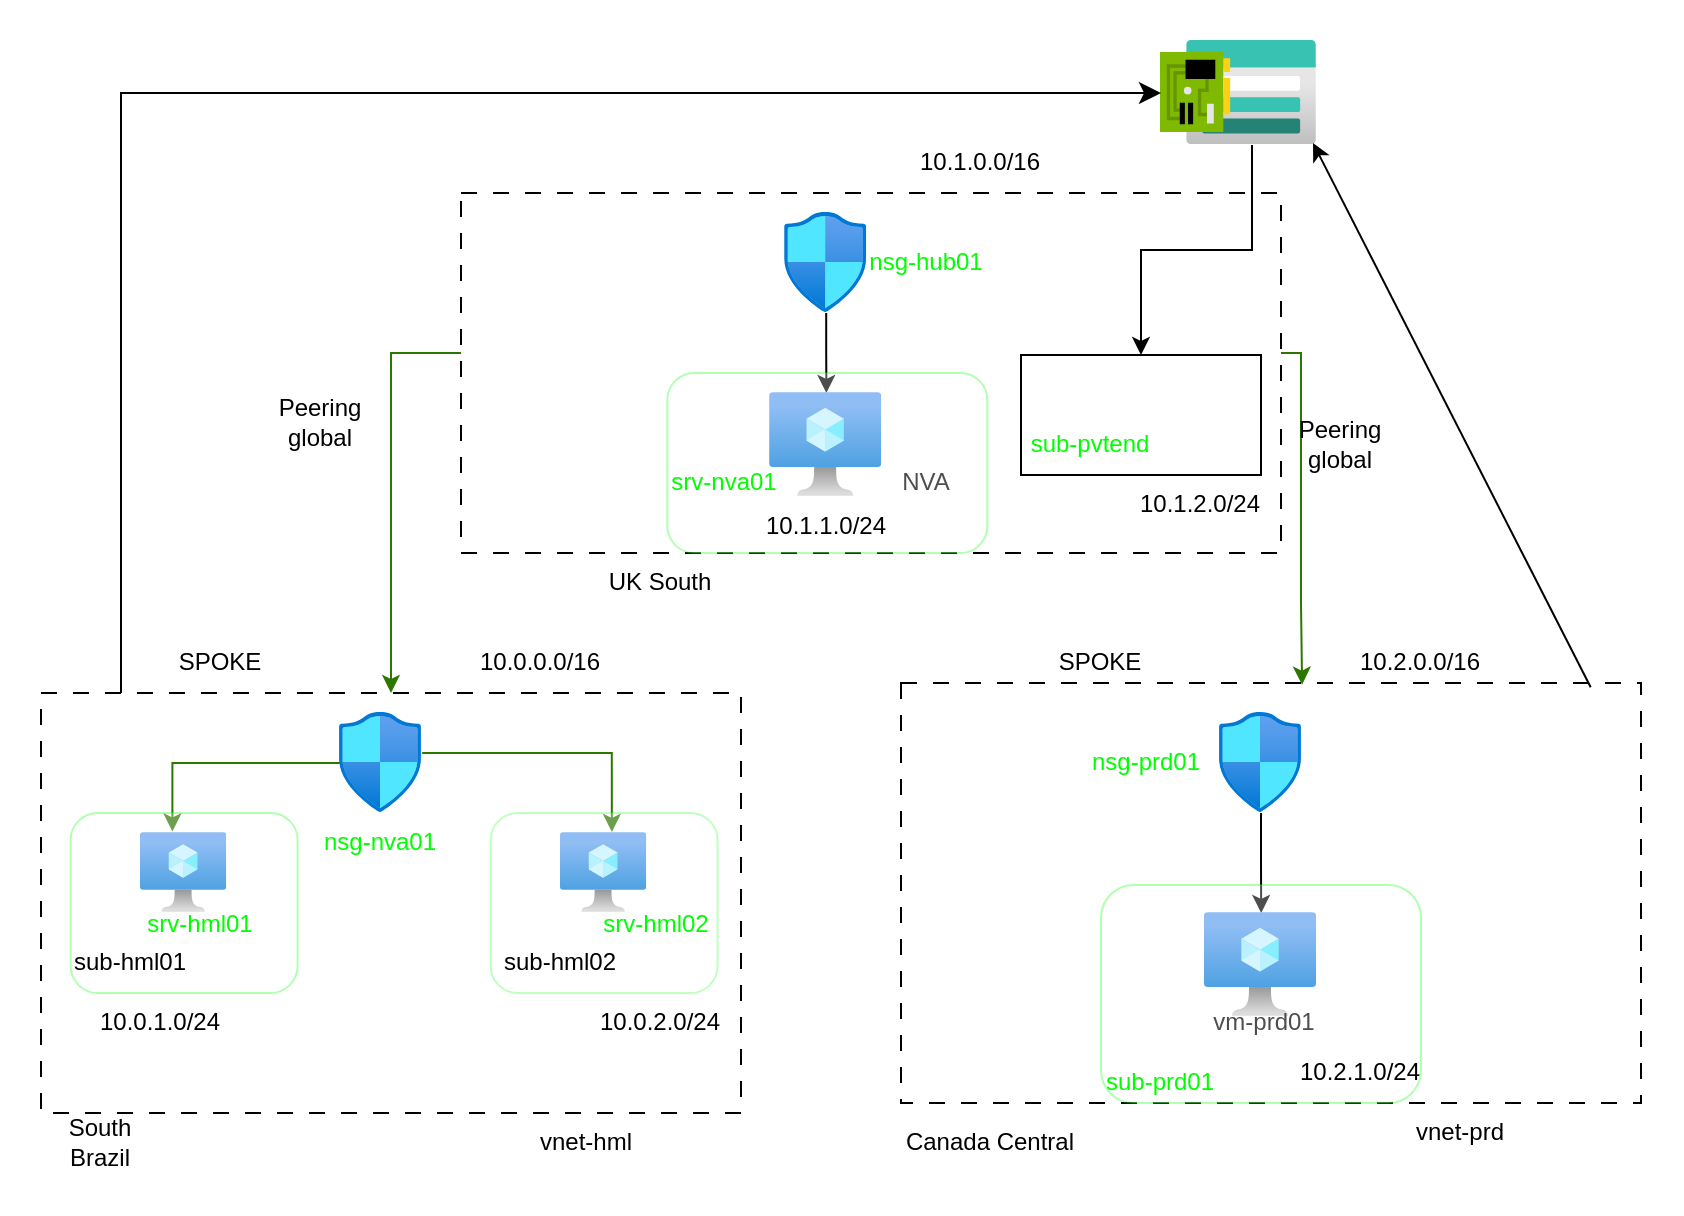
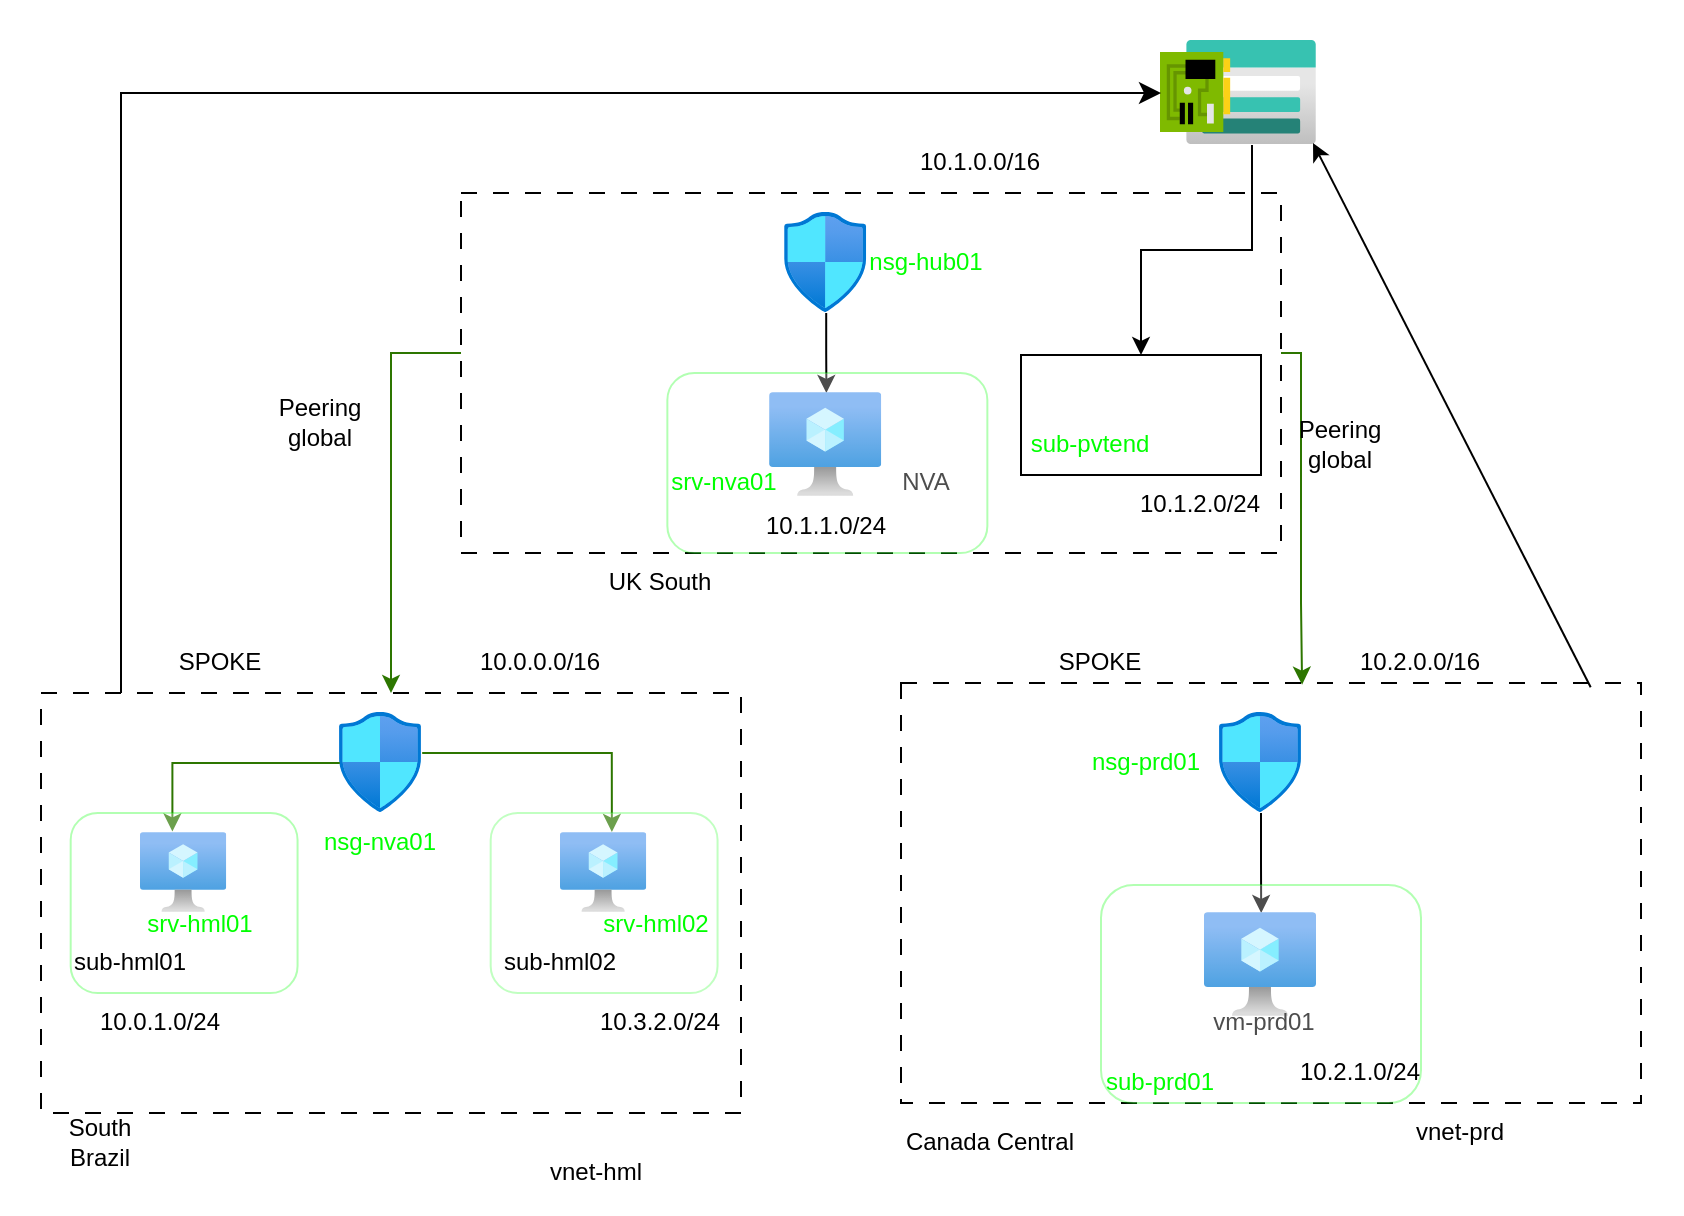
node "10.0.2.0/24": label "10.0.2.0/24" -> "10.3.2.0/24"
node "vnet-hml": moved (587, 1143) -> (597, 1173)
